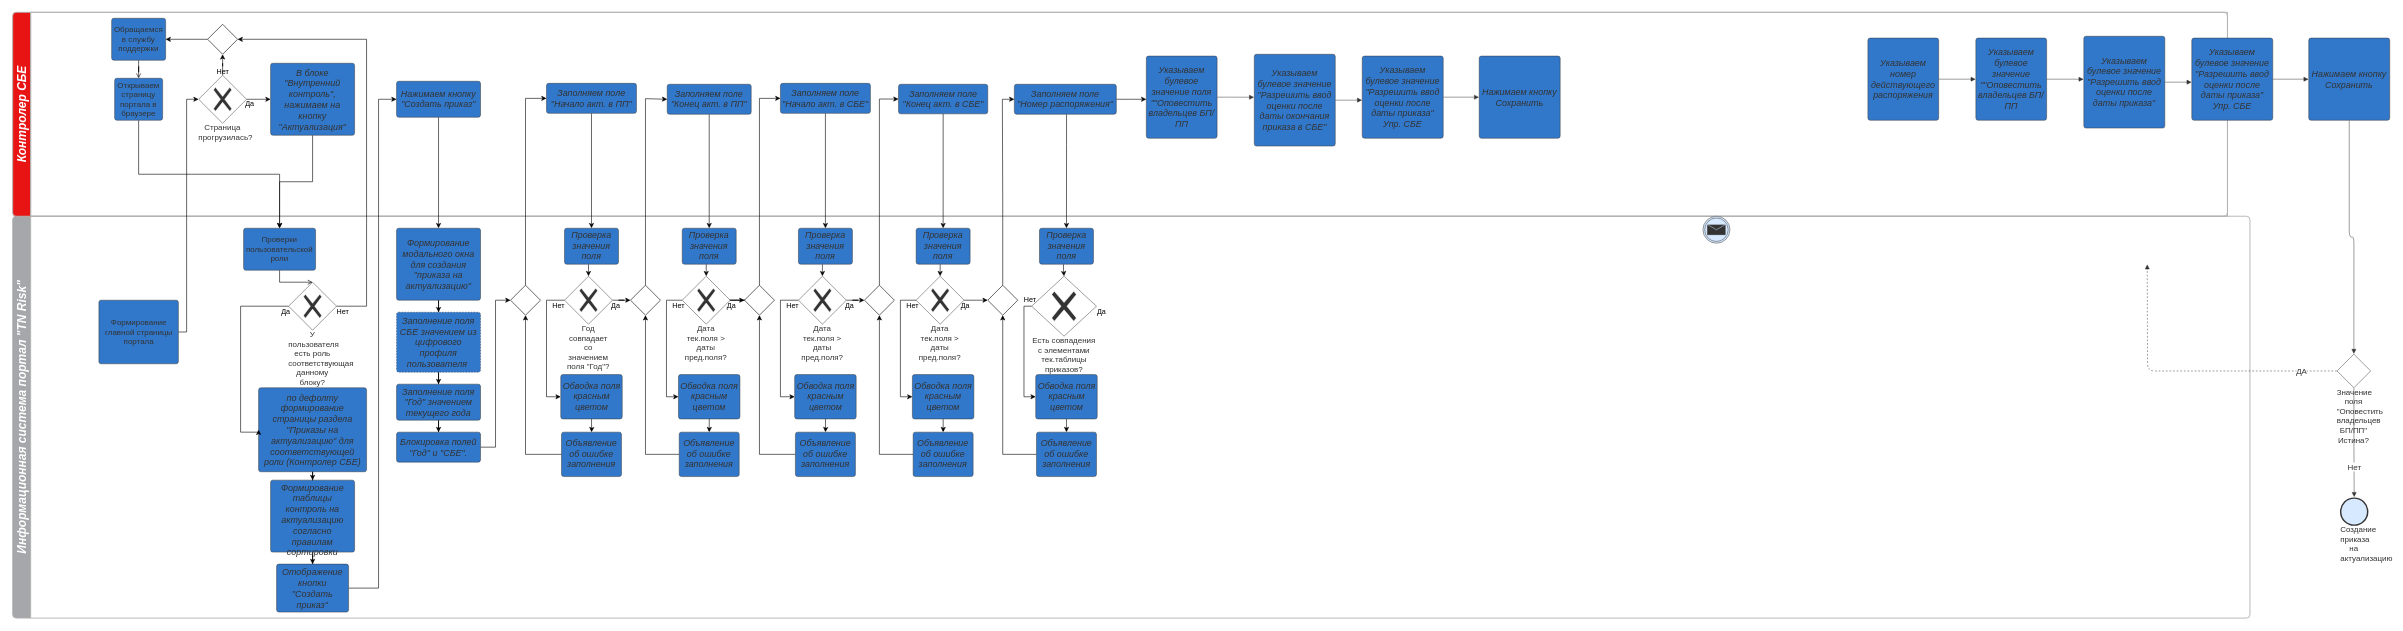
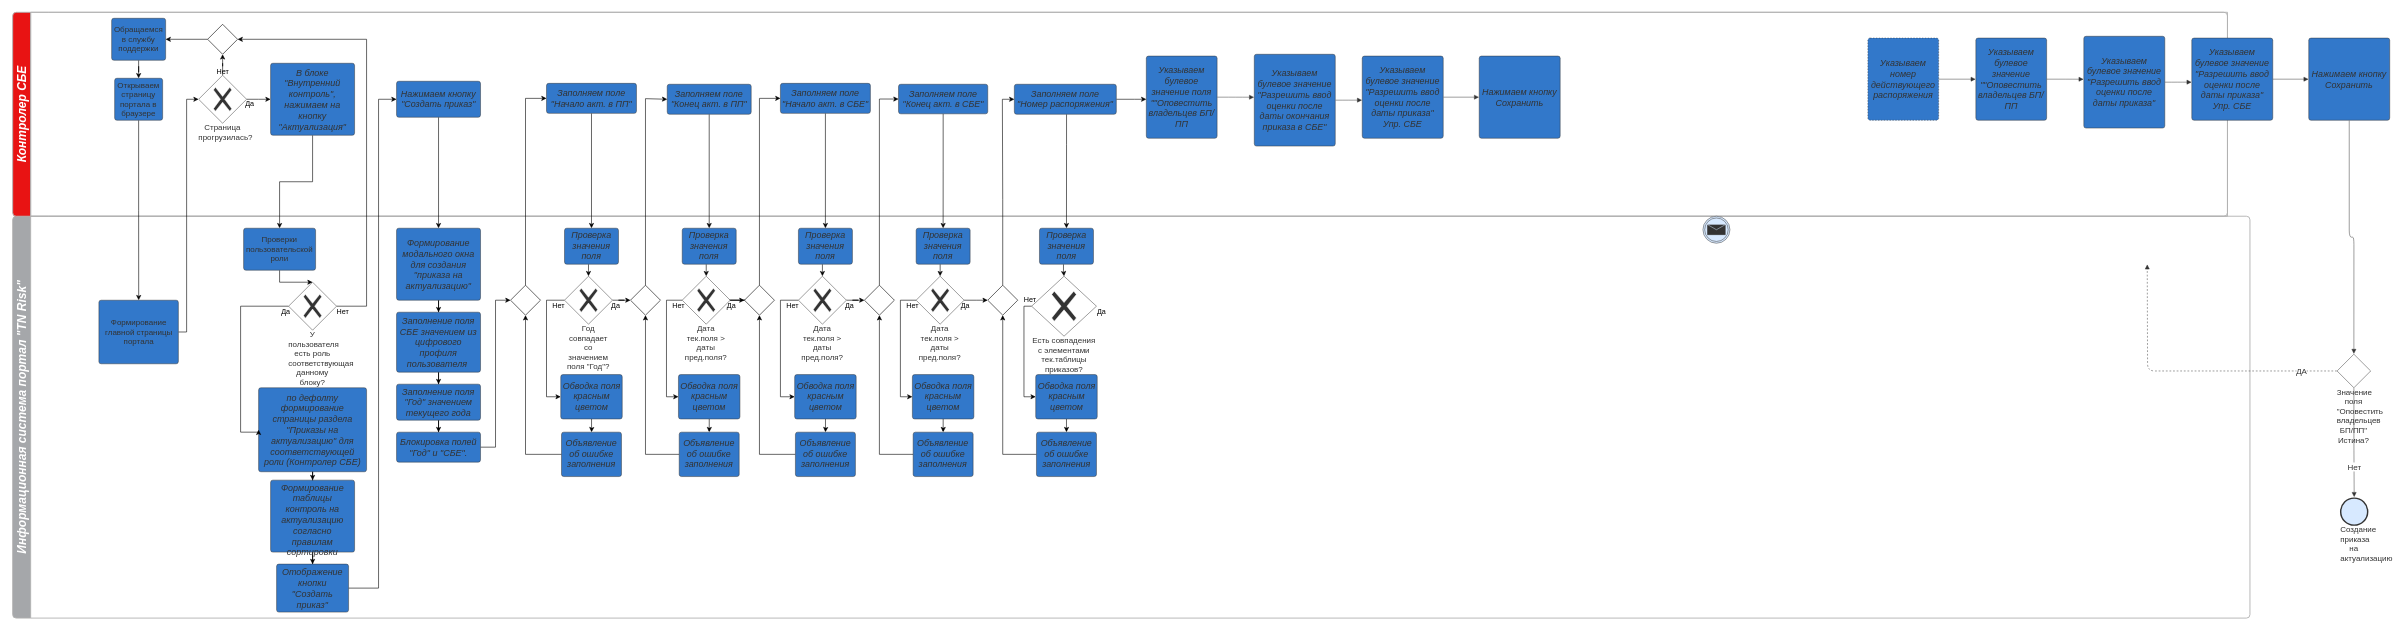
edge "Обращаемся в службу поддержки" -> "Открываем страницу портала в браузере": arrowhead open -> classic
node "Указываем номер действующего распоряжения": style solid -> dashed
edge "Открываем страницу портала в браузере" -> "Проверки пользовательской роли": now "Открываем страницу портала в браузере" -> "Формирование главной страницы портала"
edge "Проверки пользовательской роли" -> "У пользователя есть роль соответствующая данному блоку?": arrowhead open -> classic
node "Заполнение поля СБЕ значением из цифрового профиля пользователя": style dashed -> solid
